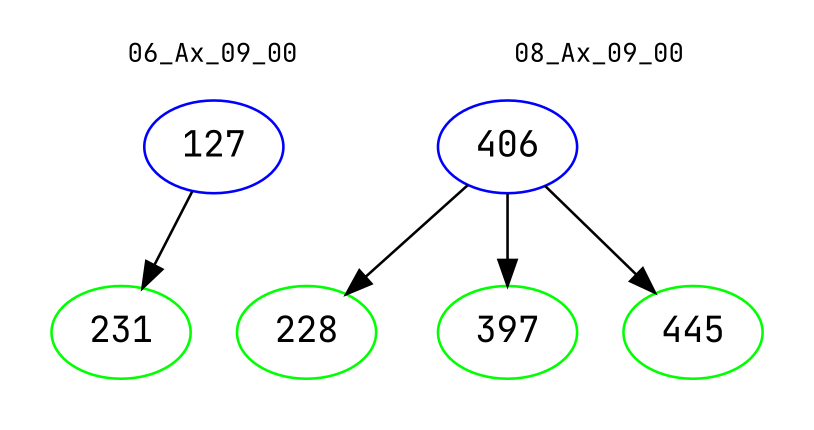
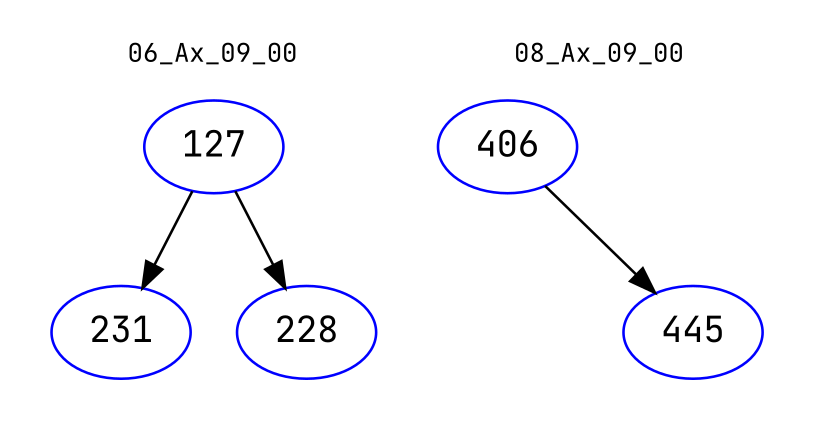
edge "406" -> "228": now "127" -> "228"
node "231": color green -> blue
node "228": color green -> blue
node "397": removed
node "445": color green -> blue
